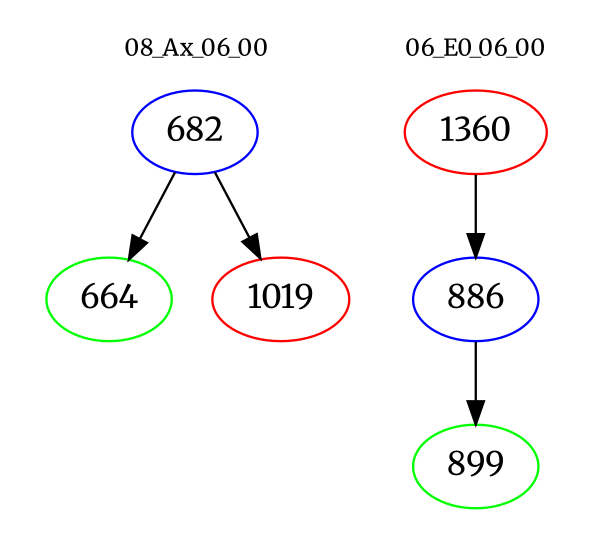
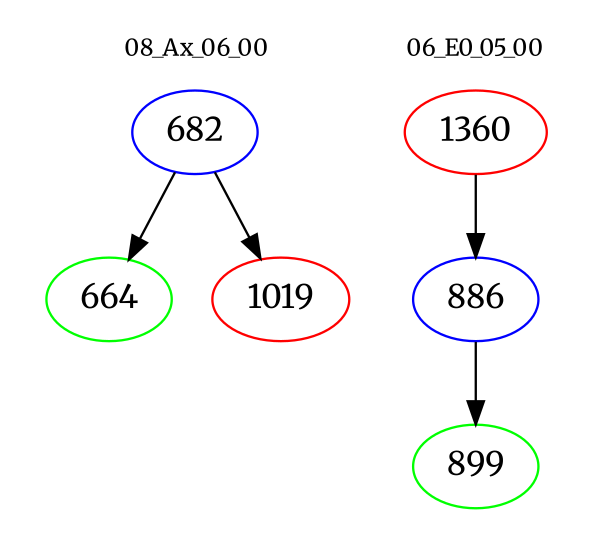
cluster "06_E0_06_00": label "06_E0_06_00" -> "06_E0_05_00"
